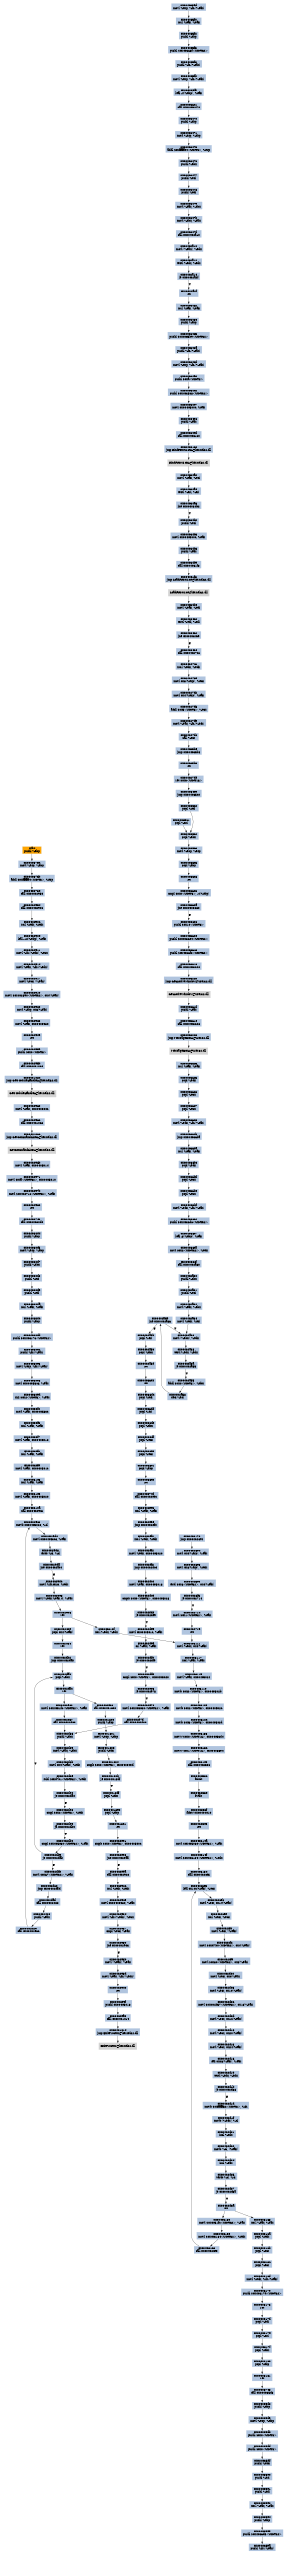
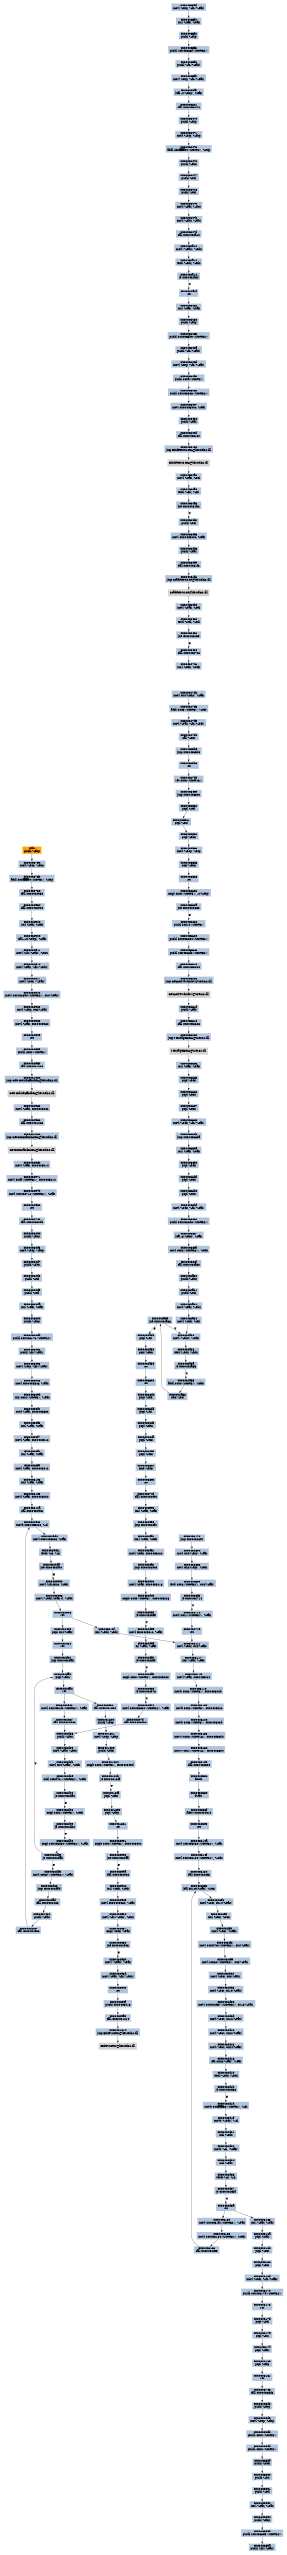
node "0x004027ce movl 0x8(%esp), %ecx": removed
edge "0x004035c0 popl %edi" -> "0x004035c2 popl %ebx": now "0x004035c0 popl %edi" -> "0x004035c1 popl %esi"
